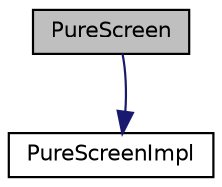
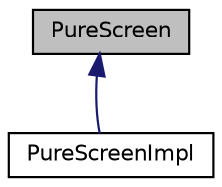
edge "PureScreen" -> "PureScreenImpl": reversed
